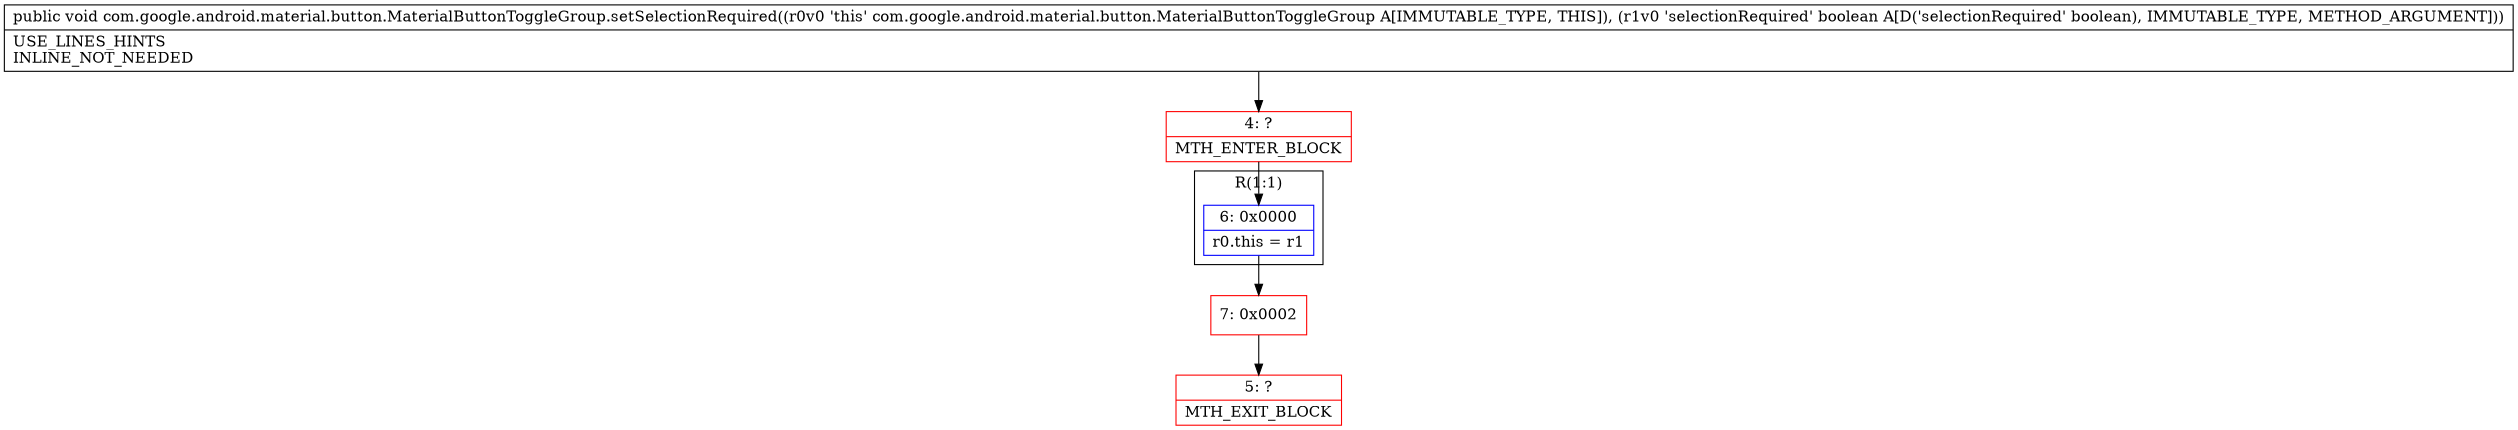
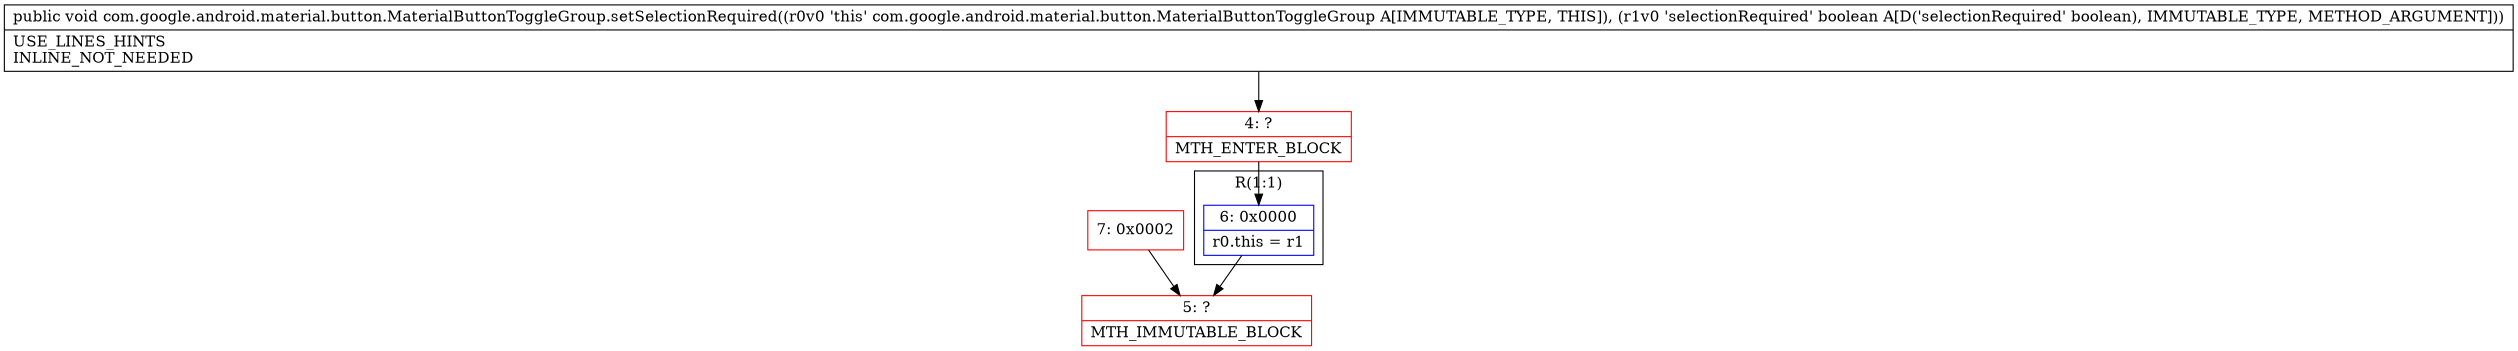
edge "6: 0x0000" -> "7: 0x0002": now "6: 0x0000" -> "5: ?"
node "5: ?": text "MTH_EXIT_BLOCK" -> "MTH_IMMUTABLE_BLOCK"
